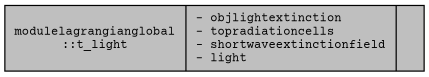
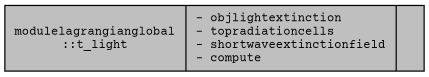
node "modulelagrangianglobal": text "- light" -> "- compute"
